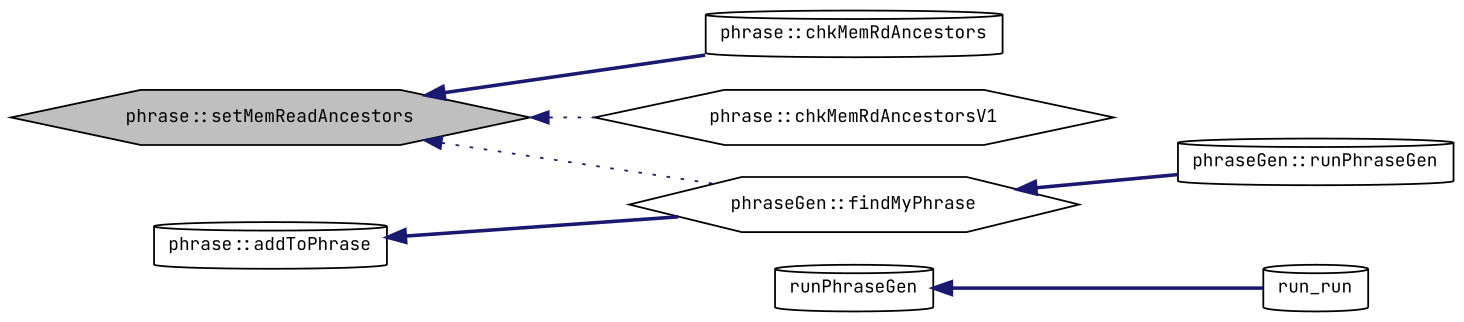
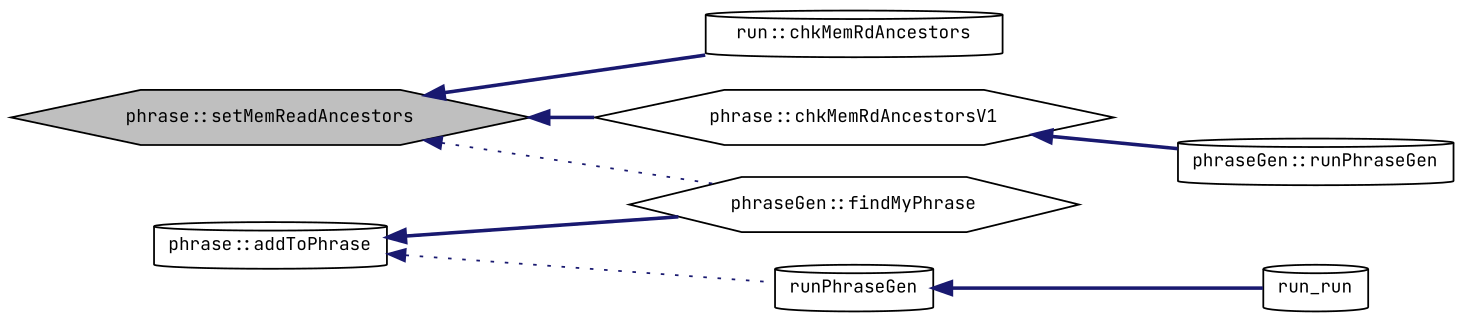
node "phrase::chkMemRdAncestors": label "phrase::chkMemRdAncestors" -> "run::chkMemRdAncestors"
edge "phrase::chkMemRdAncestorsV1" -> "phrase::setMemReadAncestors": style dotted -> bold
edge "phraseGen::runPhraseGen" -> "phraseGen::findMyPhrase": now "phraseGen::runPhraseGen" -> "phrase::chkMemRdAncestorsV1"
edge "runPhraseGen" -> "phrase::addToPhrase": added
